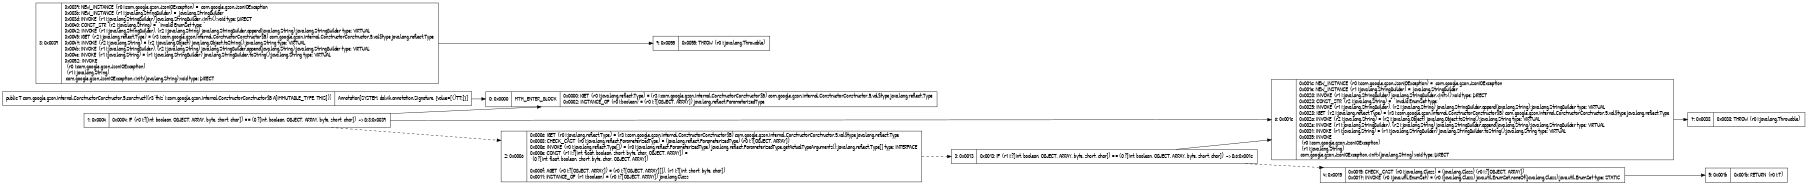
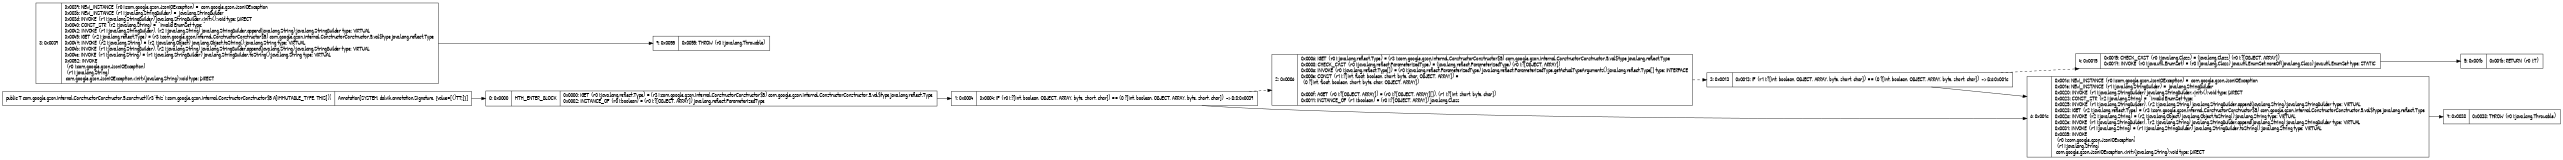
edge "1: 0x0004" -> "0: 0x0000": reversed
